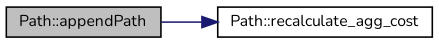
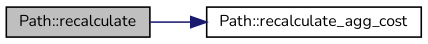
node "Path::appendPath": label "Path::appendPath" -> "Path::recalculate"
